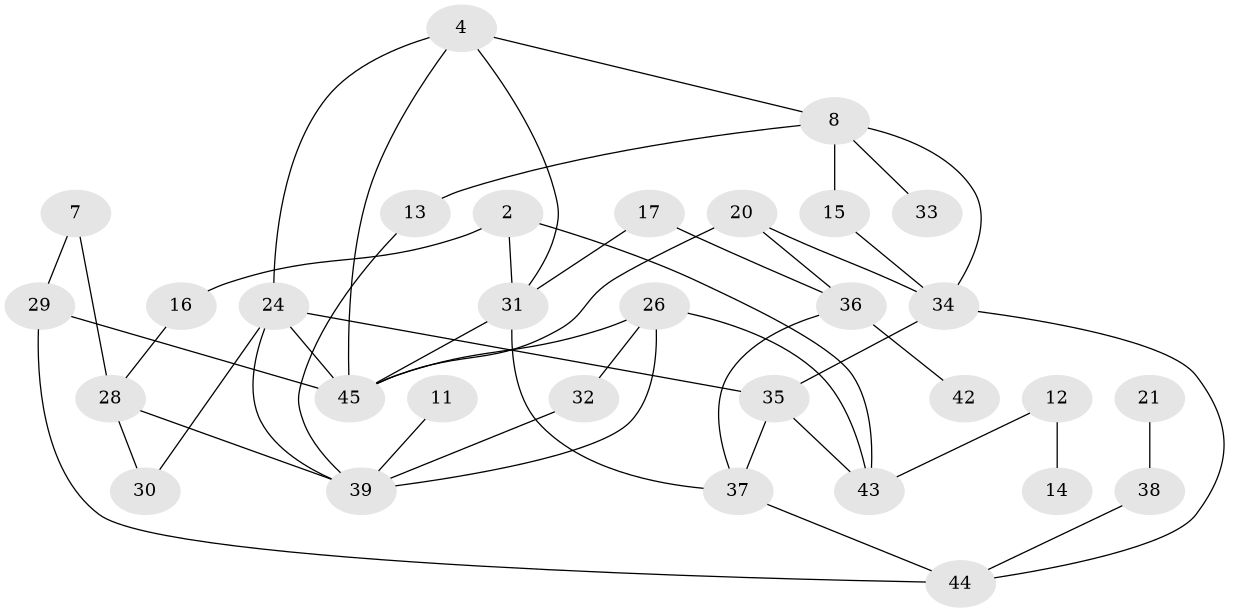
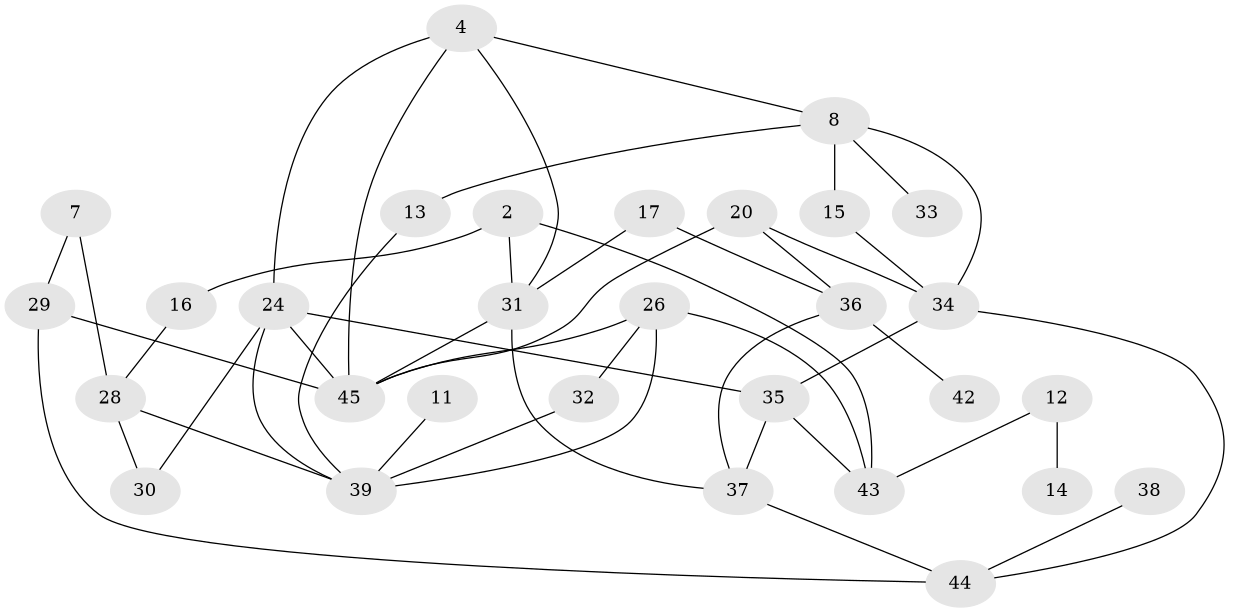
node "21": removed
